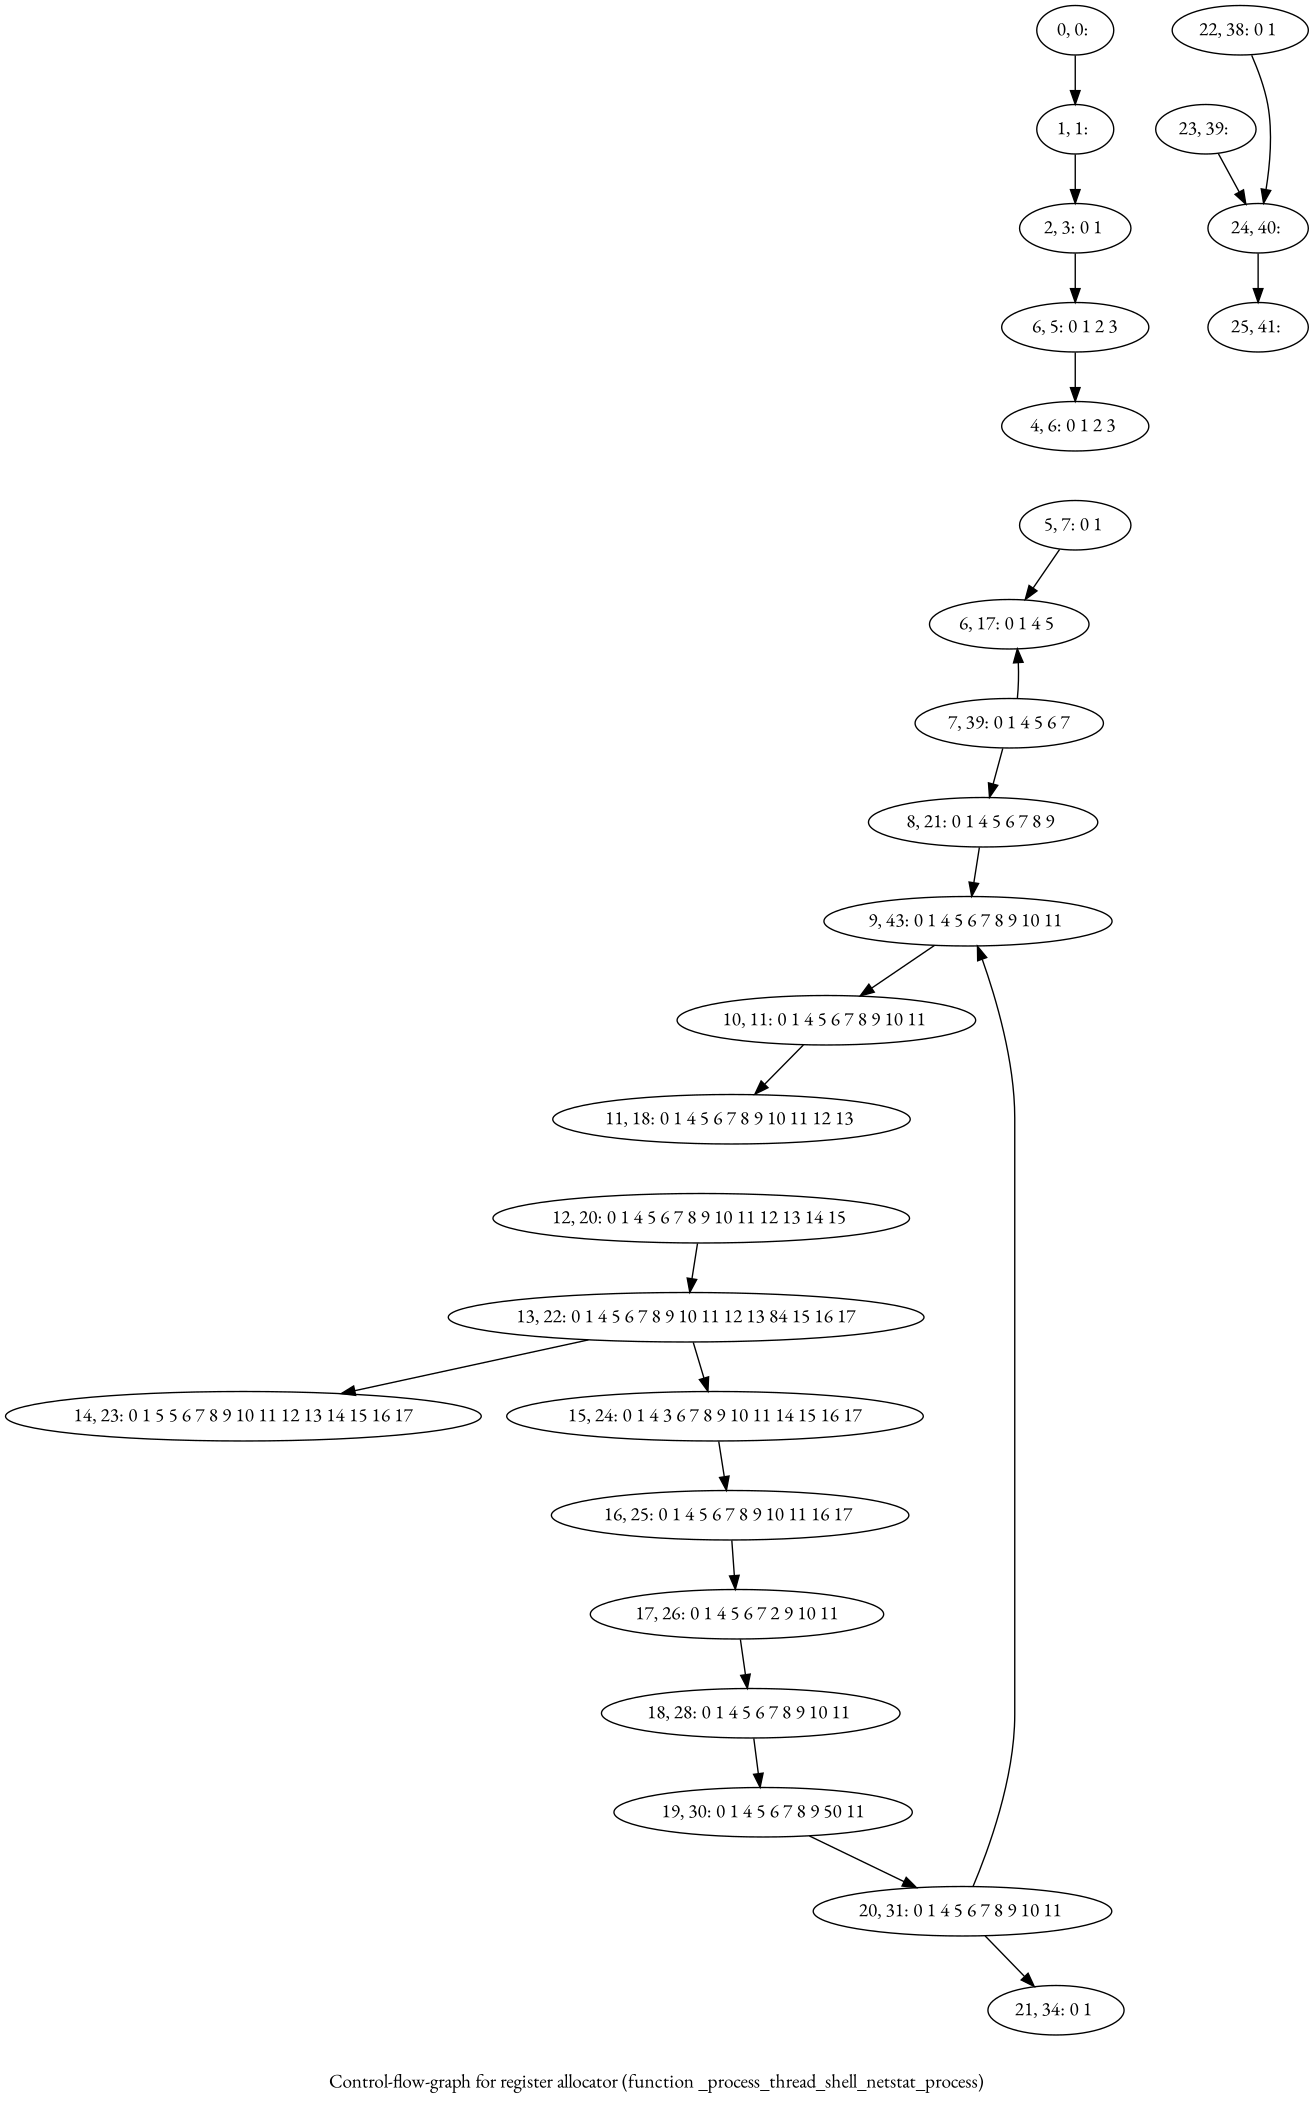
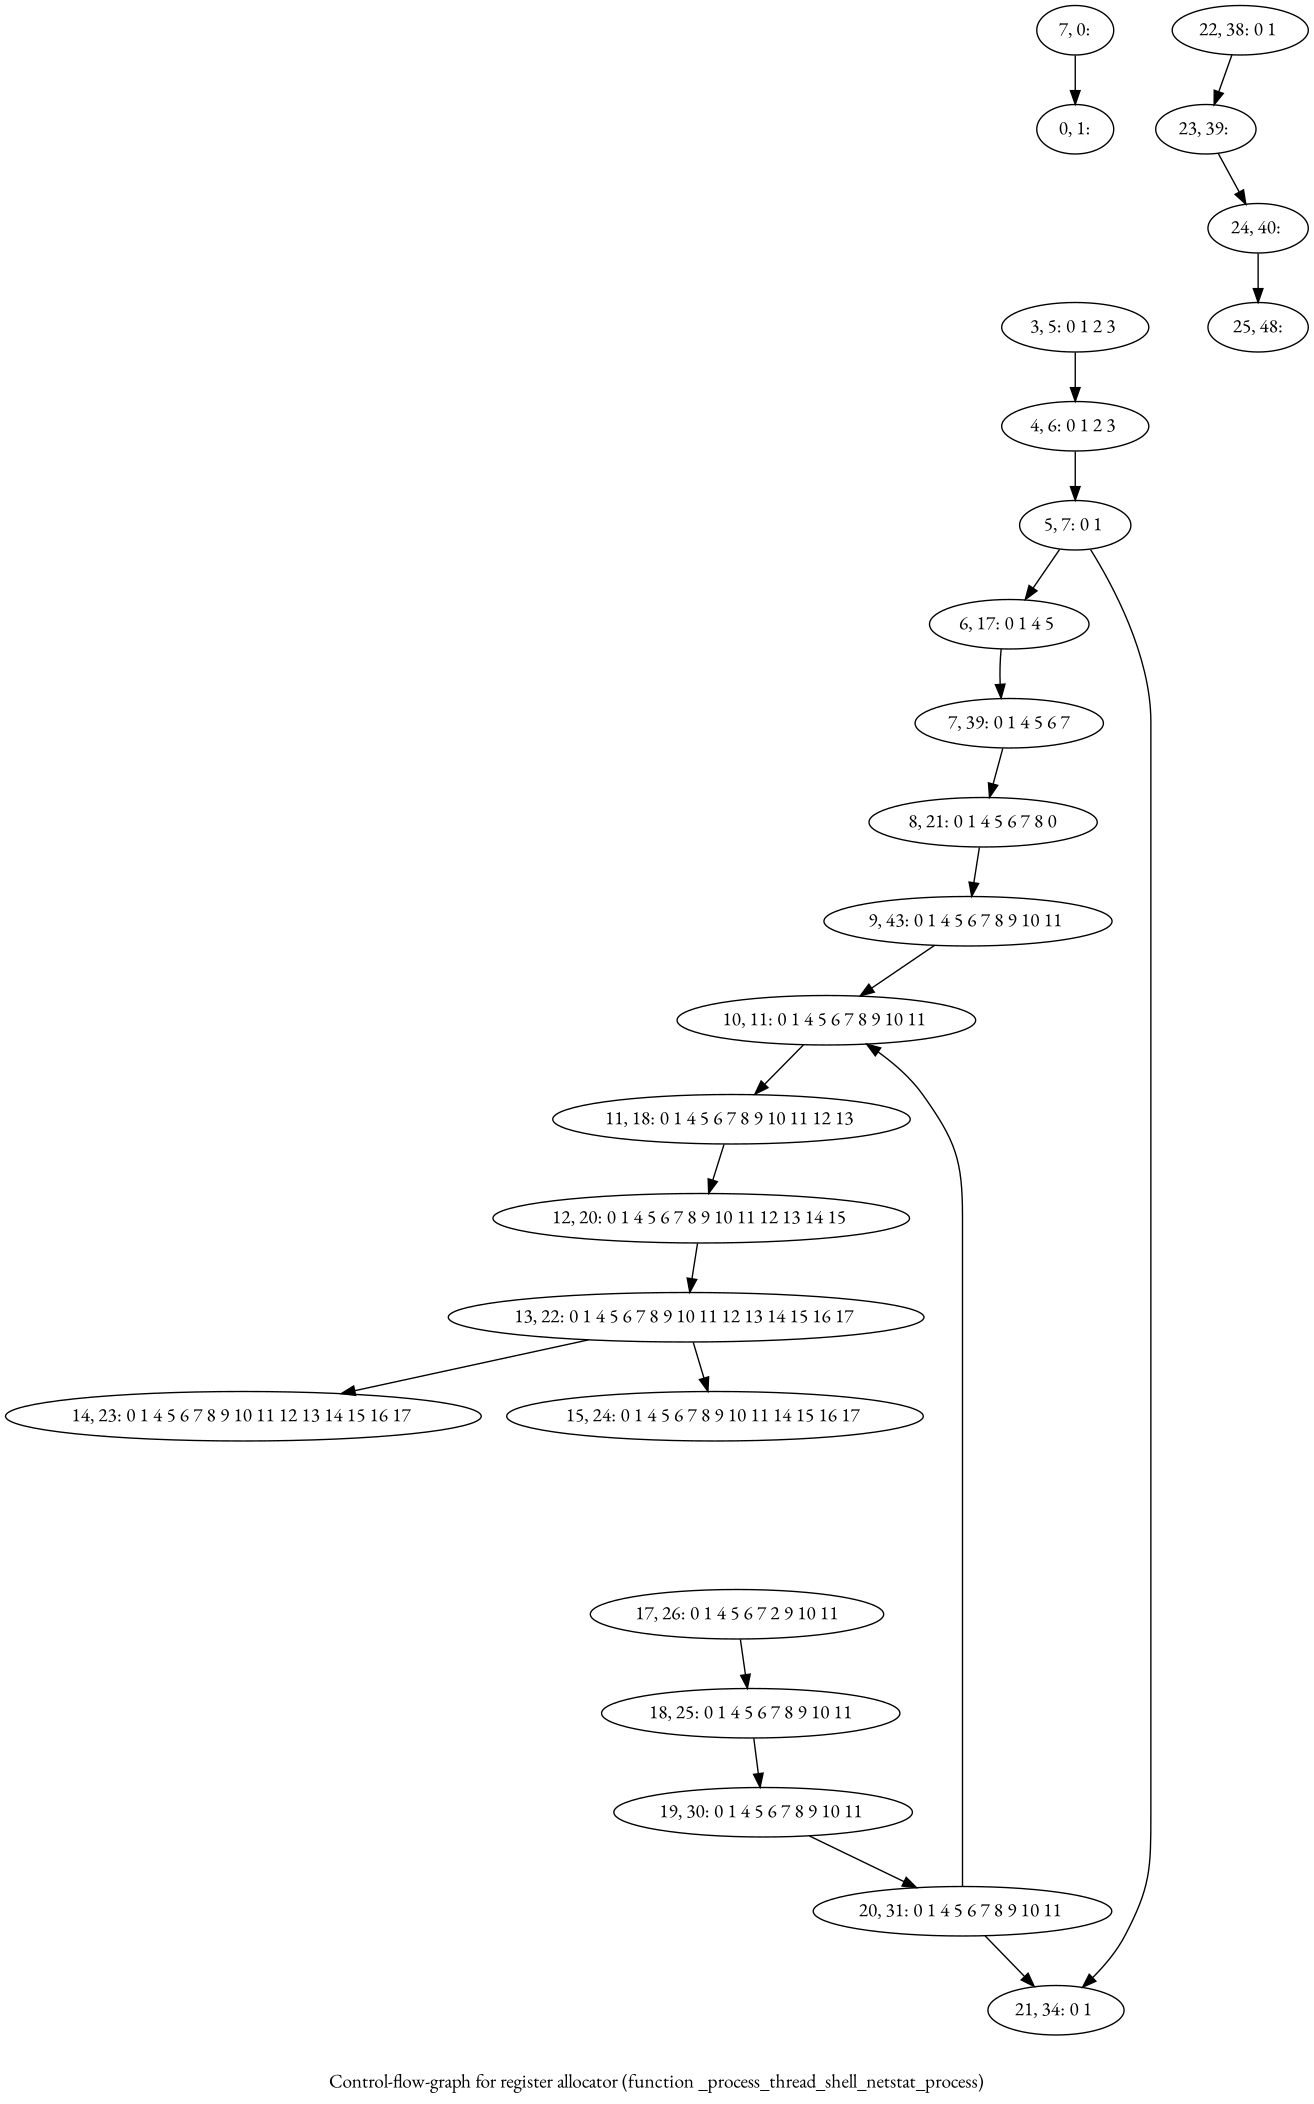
node "0, 0:": label "0, 0:" -> "7, 0:"
edge "22, 38: 0 1" -> "24, 40:": now "22, 38: 0 1" -> "23, 39:"
node "1, 1:": label "1, 1:" -> "0, 1:"
node "2, 3: 0 1": removed
node "6, 5: 0 1 2 3": label "6, 5: 0 1 2 3" -> "3, 5: 0 1 2 3"
node "25, 41:": label "25, 41:" -> "25, 48:"
edge "4, 6: 0 1 2 3" -> "5, 7: 0 1": added
edge "7, 39: 0 1 4 5 6 7" -> "6, 17: 0 1 4 5": reversed
node "8, 21: 0 1 4 5 6 7 8 9": label "8, 21: 0 1 4 5 6 7 8 9" -> "8, 21: 0 1 4 5 6 7 8 0"
edge "11, 18: 0 1 4 5 6 7 8 9 10 11 12 13" -> "12, 20: 0 1 4 5 6 7 8 9 10 11 12 13 14 15": added
edge "5, 7: 0 1" -> "21, 34: 0 1": added
node "13, 22: 0 1 4 5 6 7 8 9 10 11 12 13 84 15 16 17": label "13, 22: 0 1 4 5 6 7 8 9 10 11 12 13 84 15 16 17" -> "13, 22: 0 1 4 5 6 7 8 9 10 11 12 13 14 15 16 17"
node "14, 23: 0 1 5 5 6 7 8 9 10 11 12 13 14 15 16 17": label "14, 23: 0 1 5 5 6 7 8 9 10 11 12 13 14 15 16 17" -> "14, 23: 0 1 4 5 6 7 8 9 10 11 12 13 14 15 16 17"
node "15, 24: 0 1 4 3 6 7 8 9 10 11 14 15 16 17": label "15, 24: 0 1 4 3 6 7 8 9 10 11 14 15 16 17" -> "15, 24: 0 1 4 5 6 7 8 9 10 11 14 15 16 17"
edge "20, 31: 0 1 4 5 6 7 8 9 10 11" -> "9, 43: 0 1 4 5 6 7 8 9 10 11": now "20, 31: 0 1 4 5 6 7 8 9 10 11" -> "10, 11: 0 1 4 5 6 7 8 9 10 11"
node "16, 25: 0 1 4 5 6 7 8 9 10 11 16 17": removed
node "18, 28: 0 1 4 5 6 7 8 9 10 11": label "18, 28: 0 1 4 5 6 7 8 9 10 11" -> "18, 25: 0 1 4 5 6 7 8 9 10 11"
node "19, 30: 0 1 4 5 6 7 8 9 50 11": label "19, 30: 0 1 4 5 6 7 8 9 50 11" -> "19, 30: 0 1 4 5 6 7 8 9 10 11"
